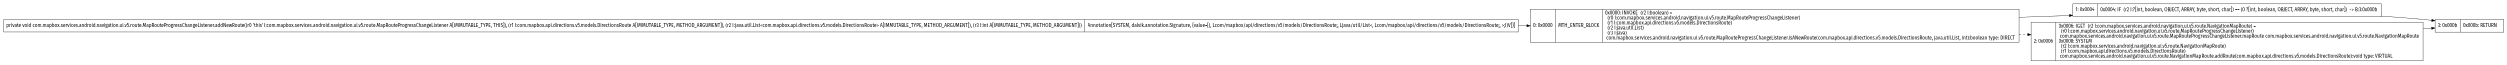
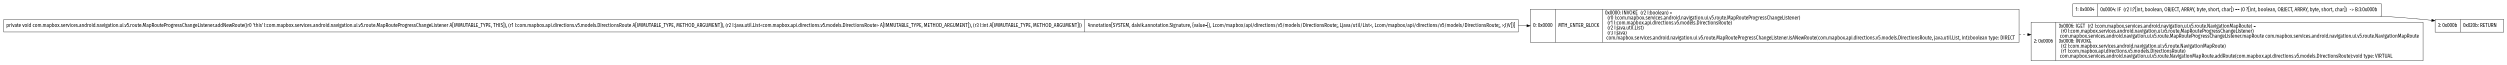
edge "0: 0x0000" -> "1: 0x0004": removed
node "3: 0x000b": text "0x000b: RETURN" -> "0x020b: RETURN"
edge "2: 0x0006" -> "3: 0x000b": removed
node "2: 0x0006": text "0x0008: SYSTEM" -> "0x0008: INVOKE"
